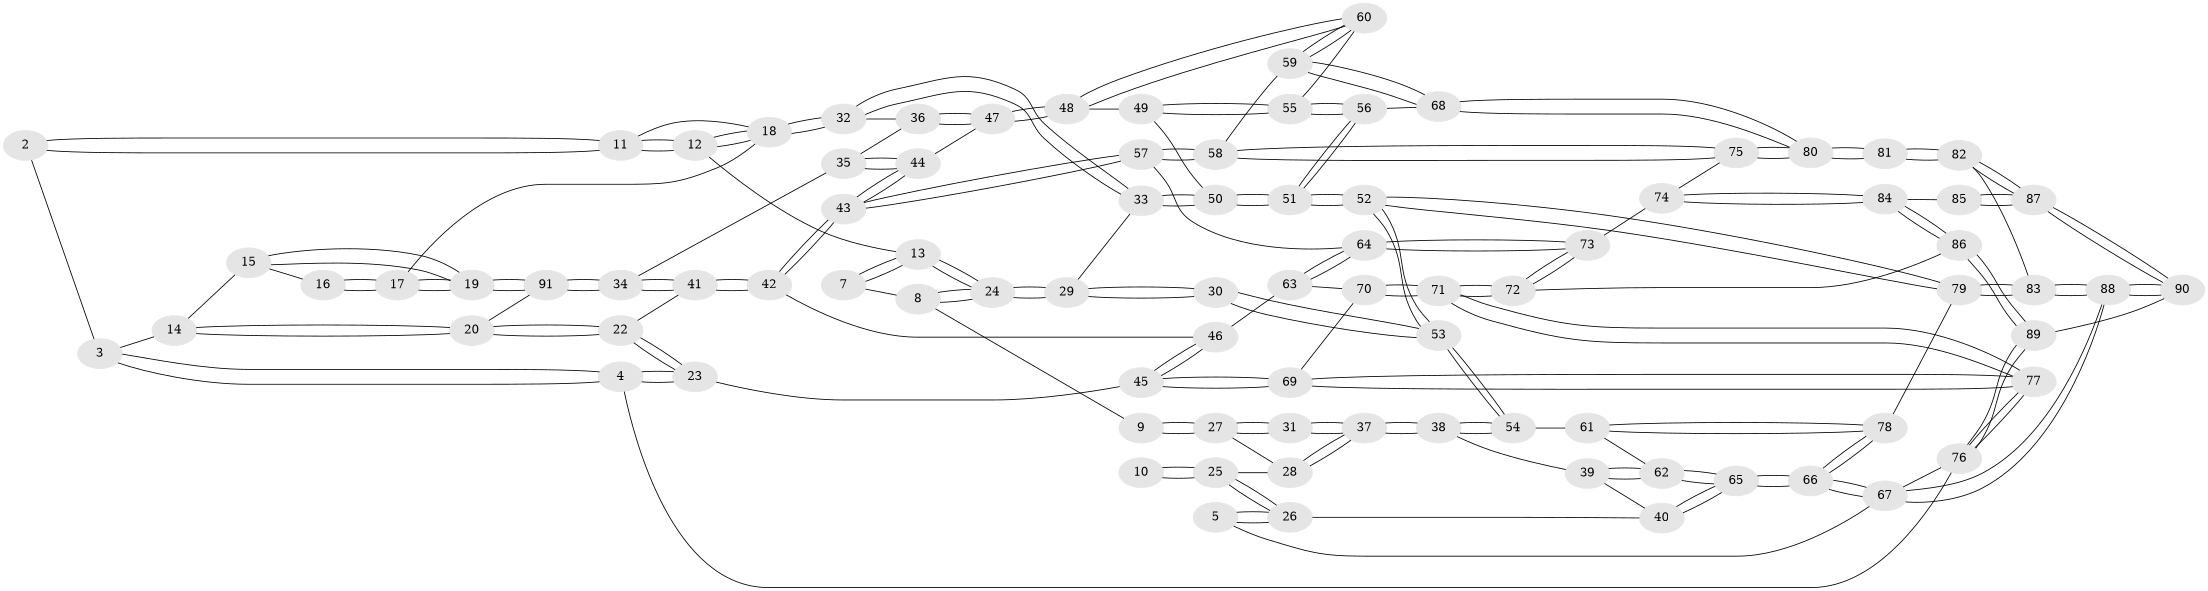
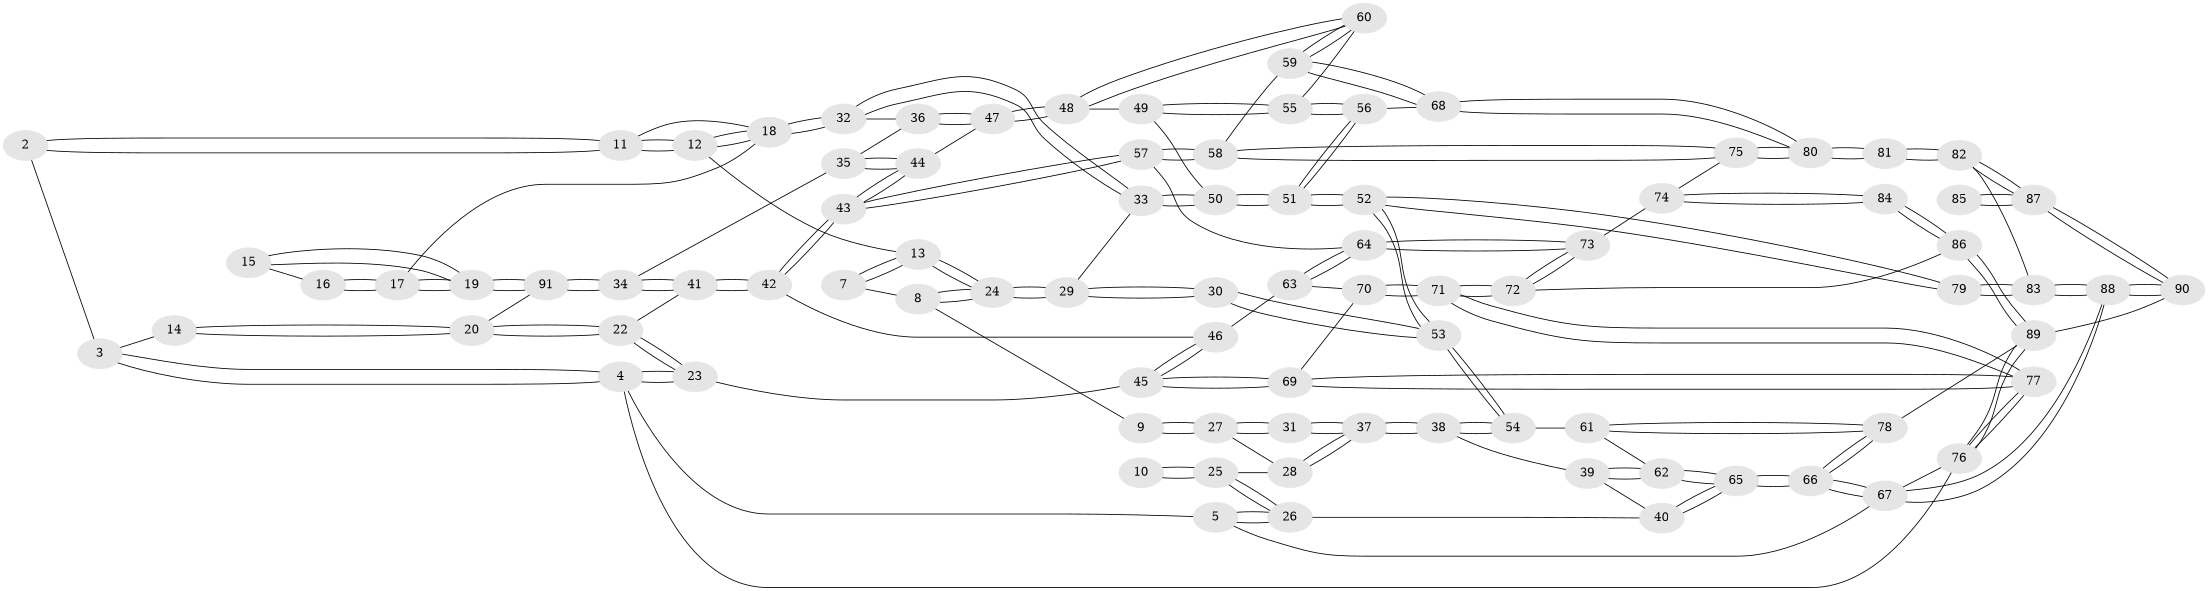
edge "84" -- "85": removed
edge "15" -- "14": removed
edge "79" -- "78": now "89" -- "78"
edge "4" -- "5": added
